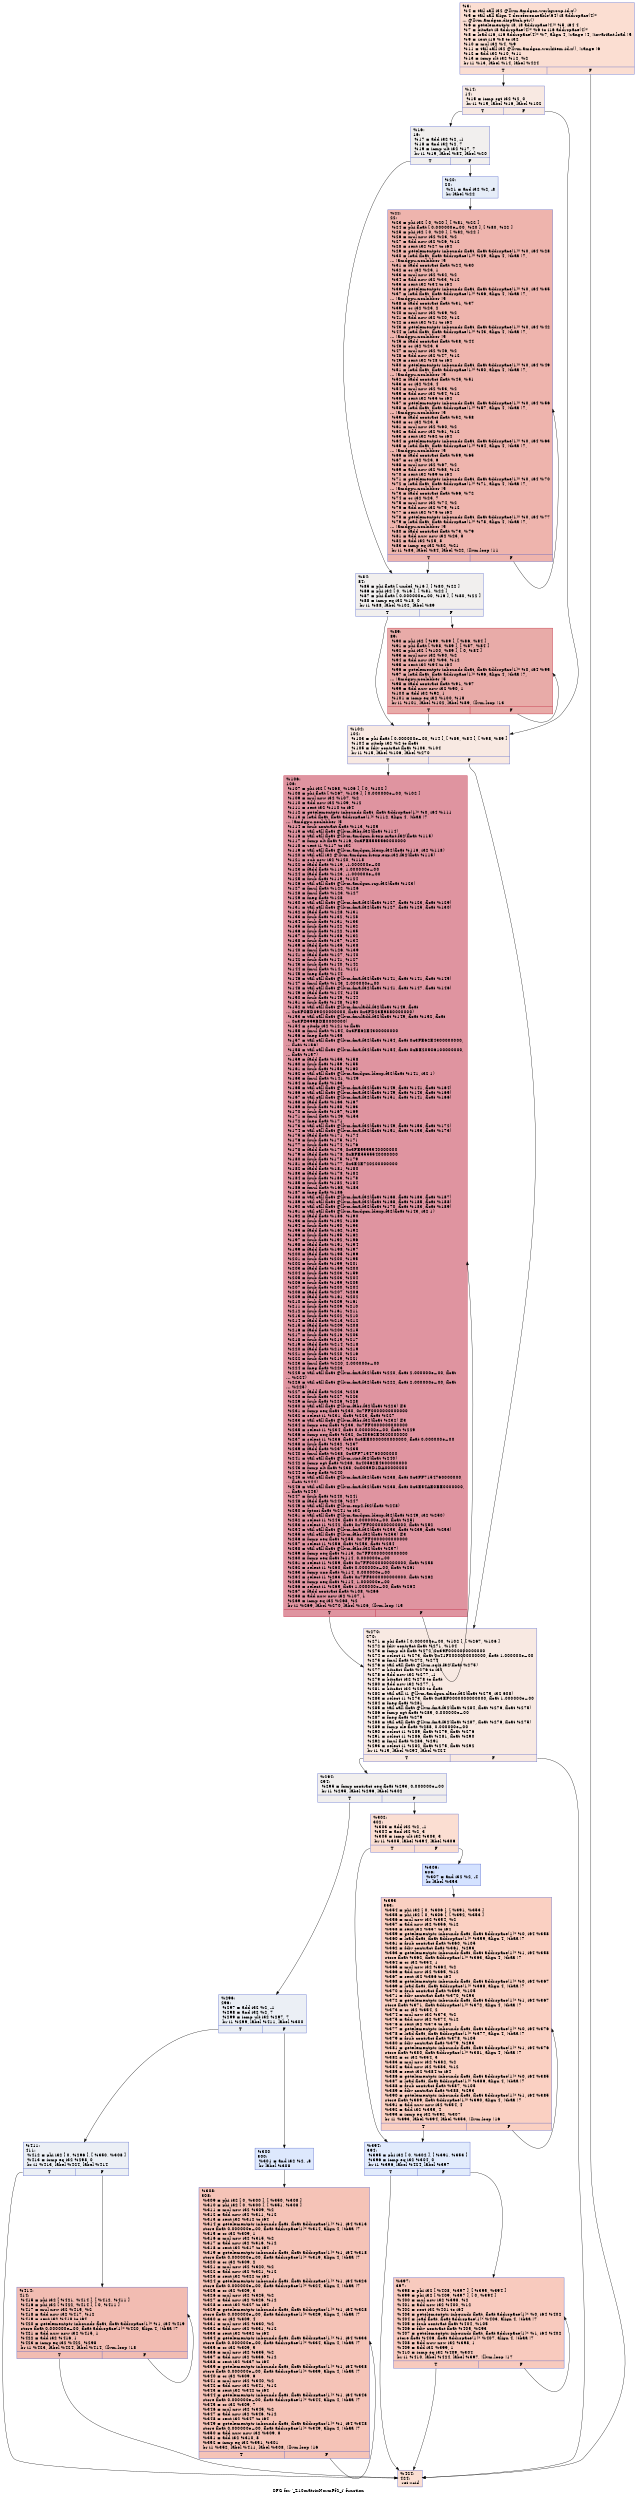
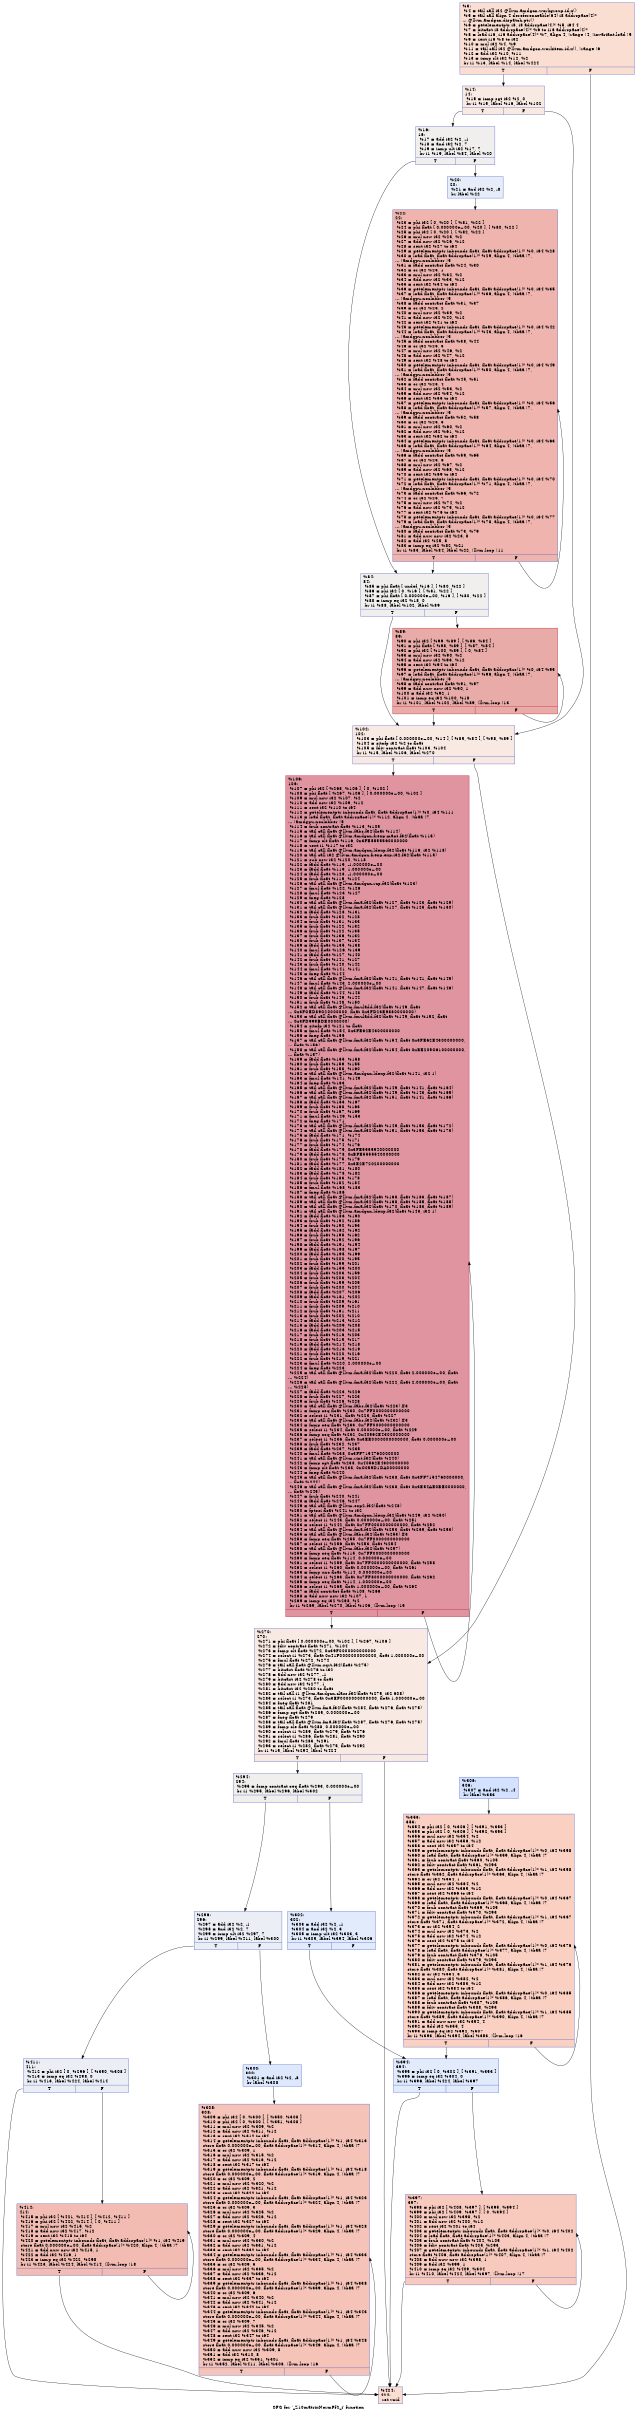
node "%302:": fillcolor #f7b59970 -> #bbd1f870
edge "%302:" -> "%306:": removed
